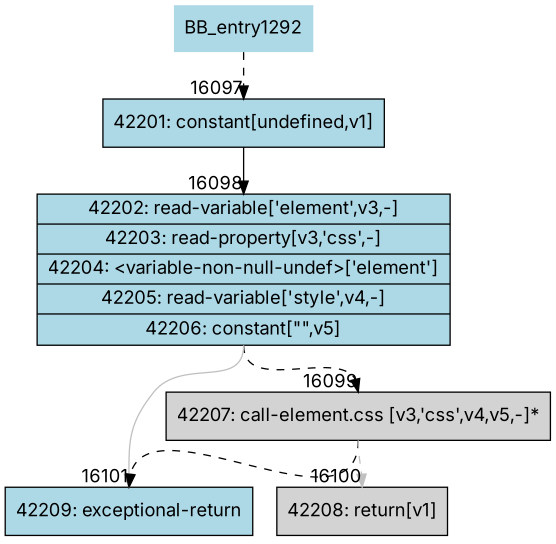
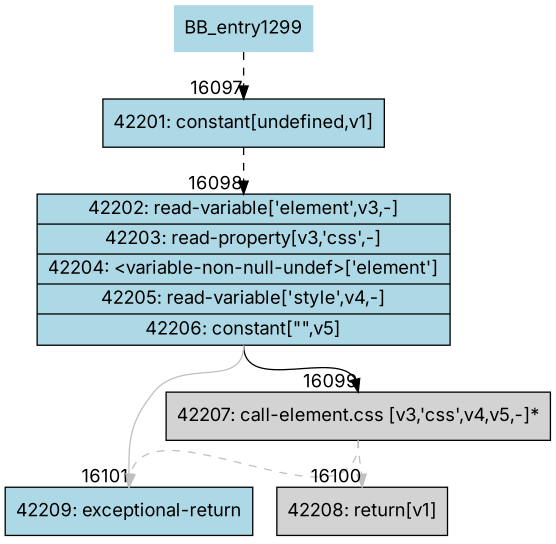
node "BB_entry1292": label "BB_entry1292" -> "BB_entry1299"
edge "42201: constant[undefined,v1]" -> "42202: read-variable['element',v3,-]": style solid -> dashed
edge "42202: read-variable['element',v3,-]" -> "42207: call-element.css [v3,'css',v4,v5,-]*": style dashed -> solid
edge "42207: call-element.css [v3,'css',v4,v5,-]*" -> "42209: exceptional-return": color black -> gray
